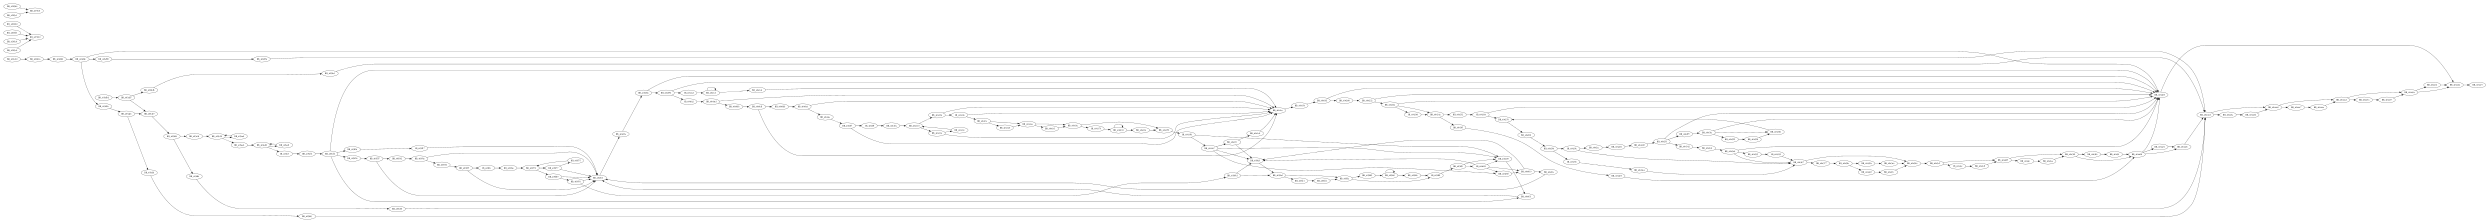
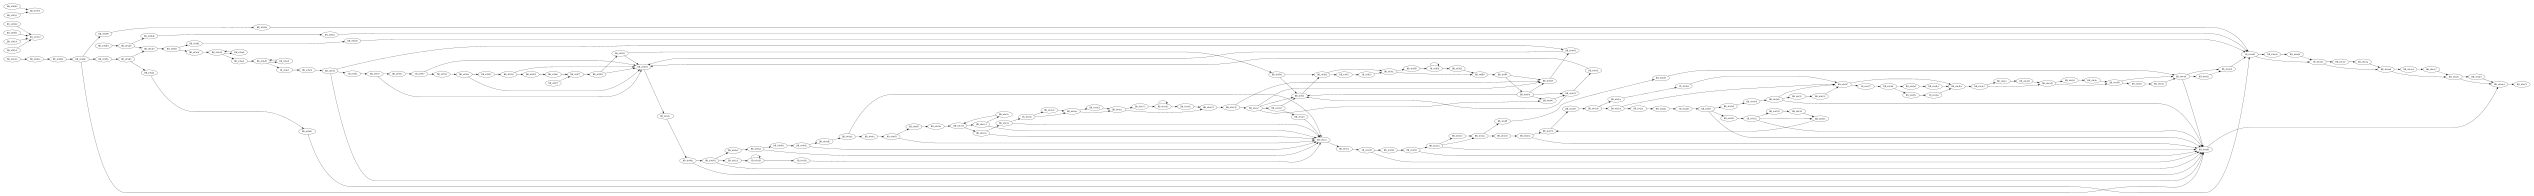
edge "BB_403efd" -> "BB_403f24": now "BB_403f17" -> "BB_403f24"
node "BB_403f77": removed
